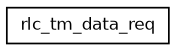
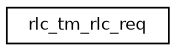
node "rlc_tm_data_req": label "rlc_tm_data_req" -> "rlc_tm_rlc_req"
